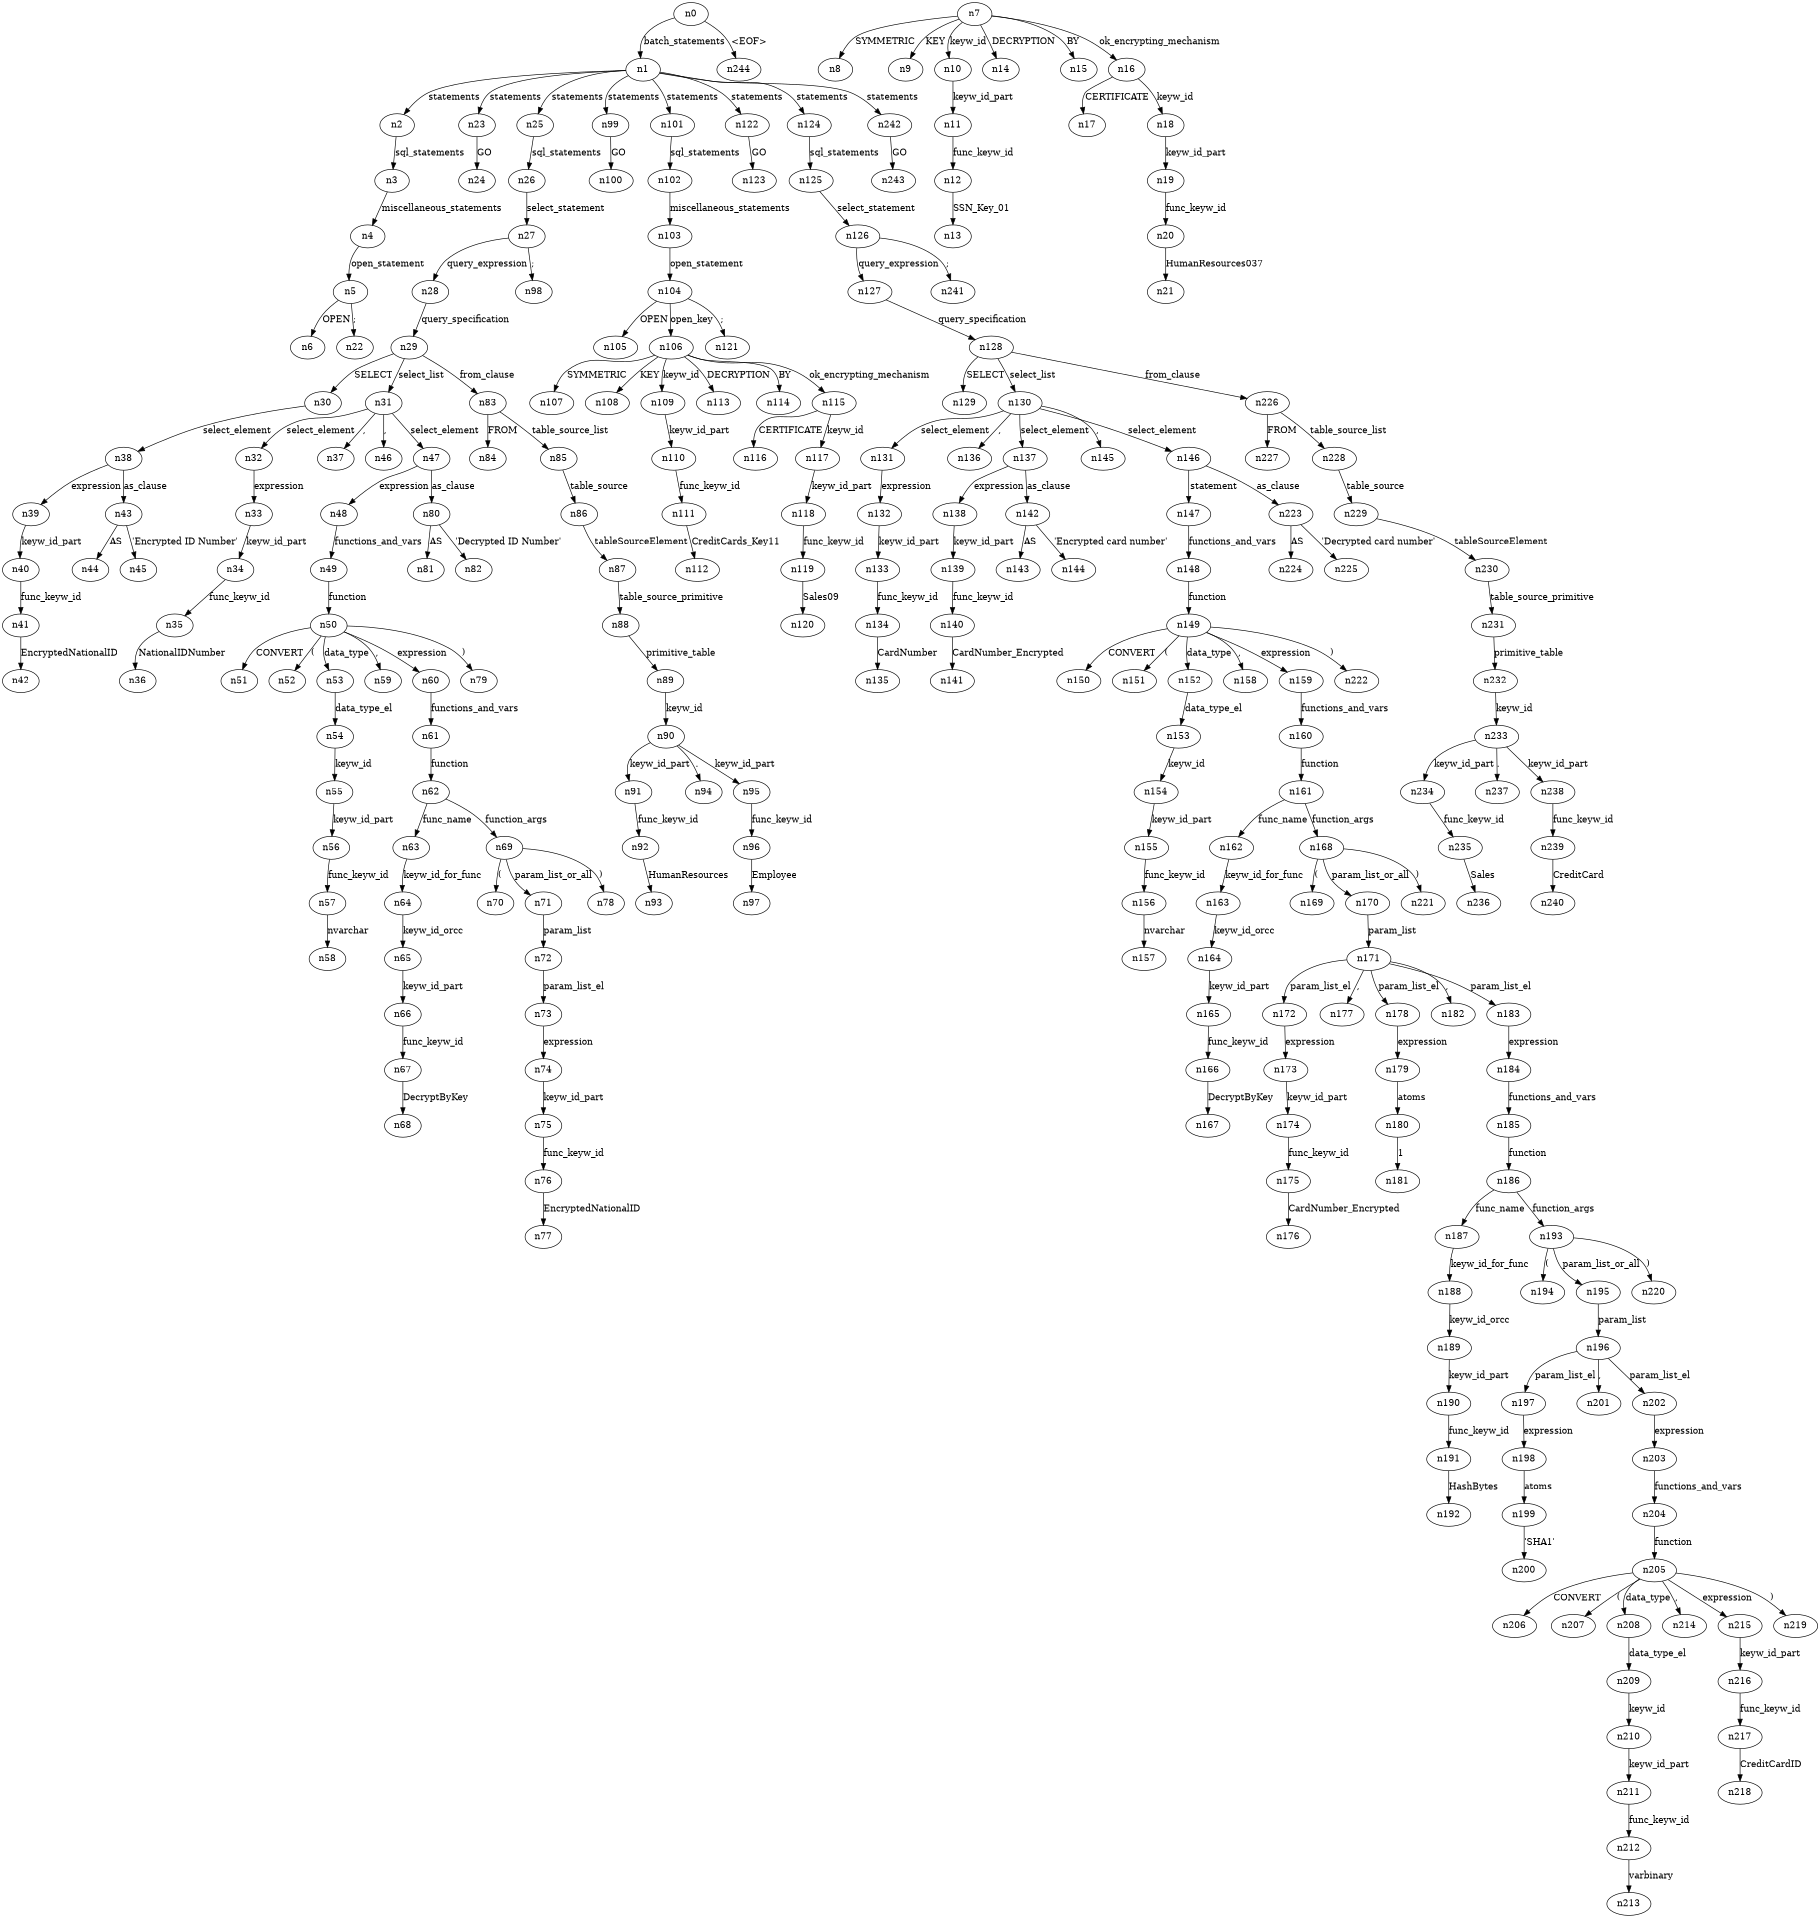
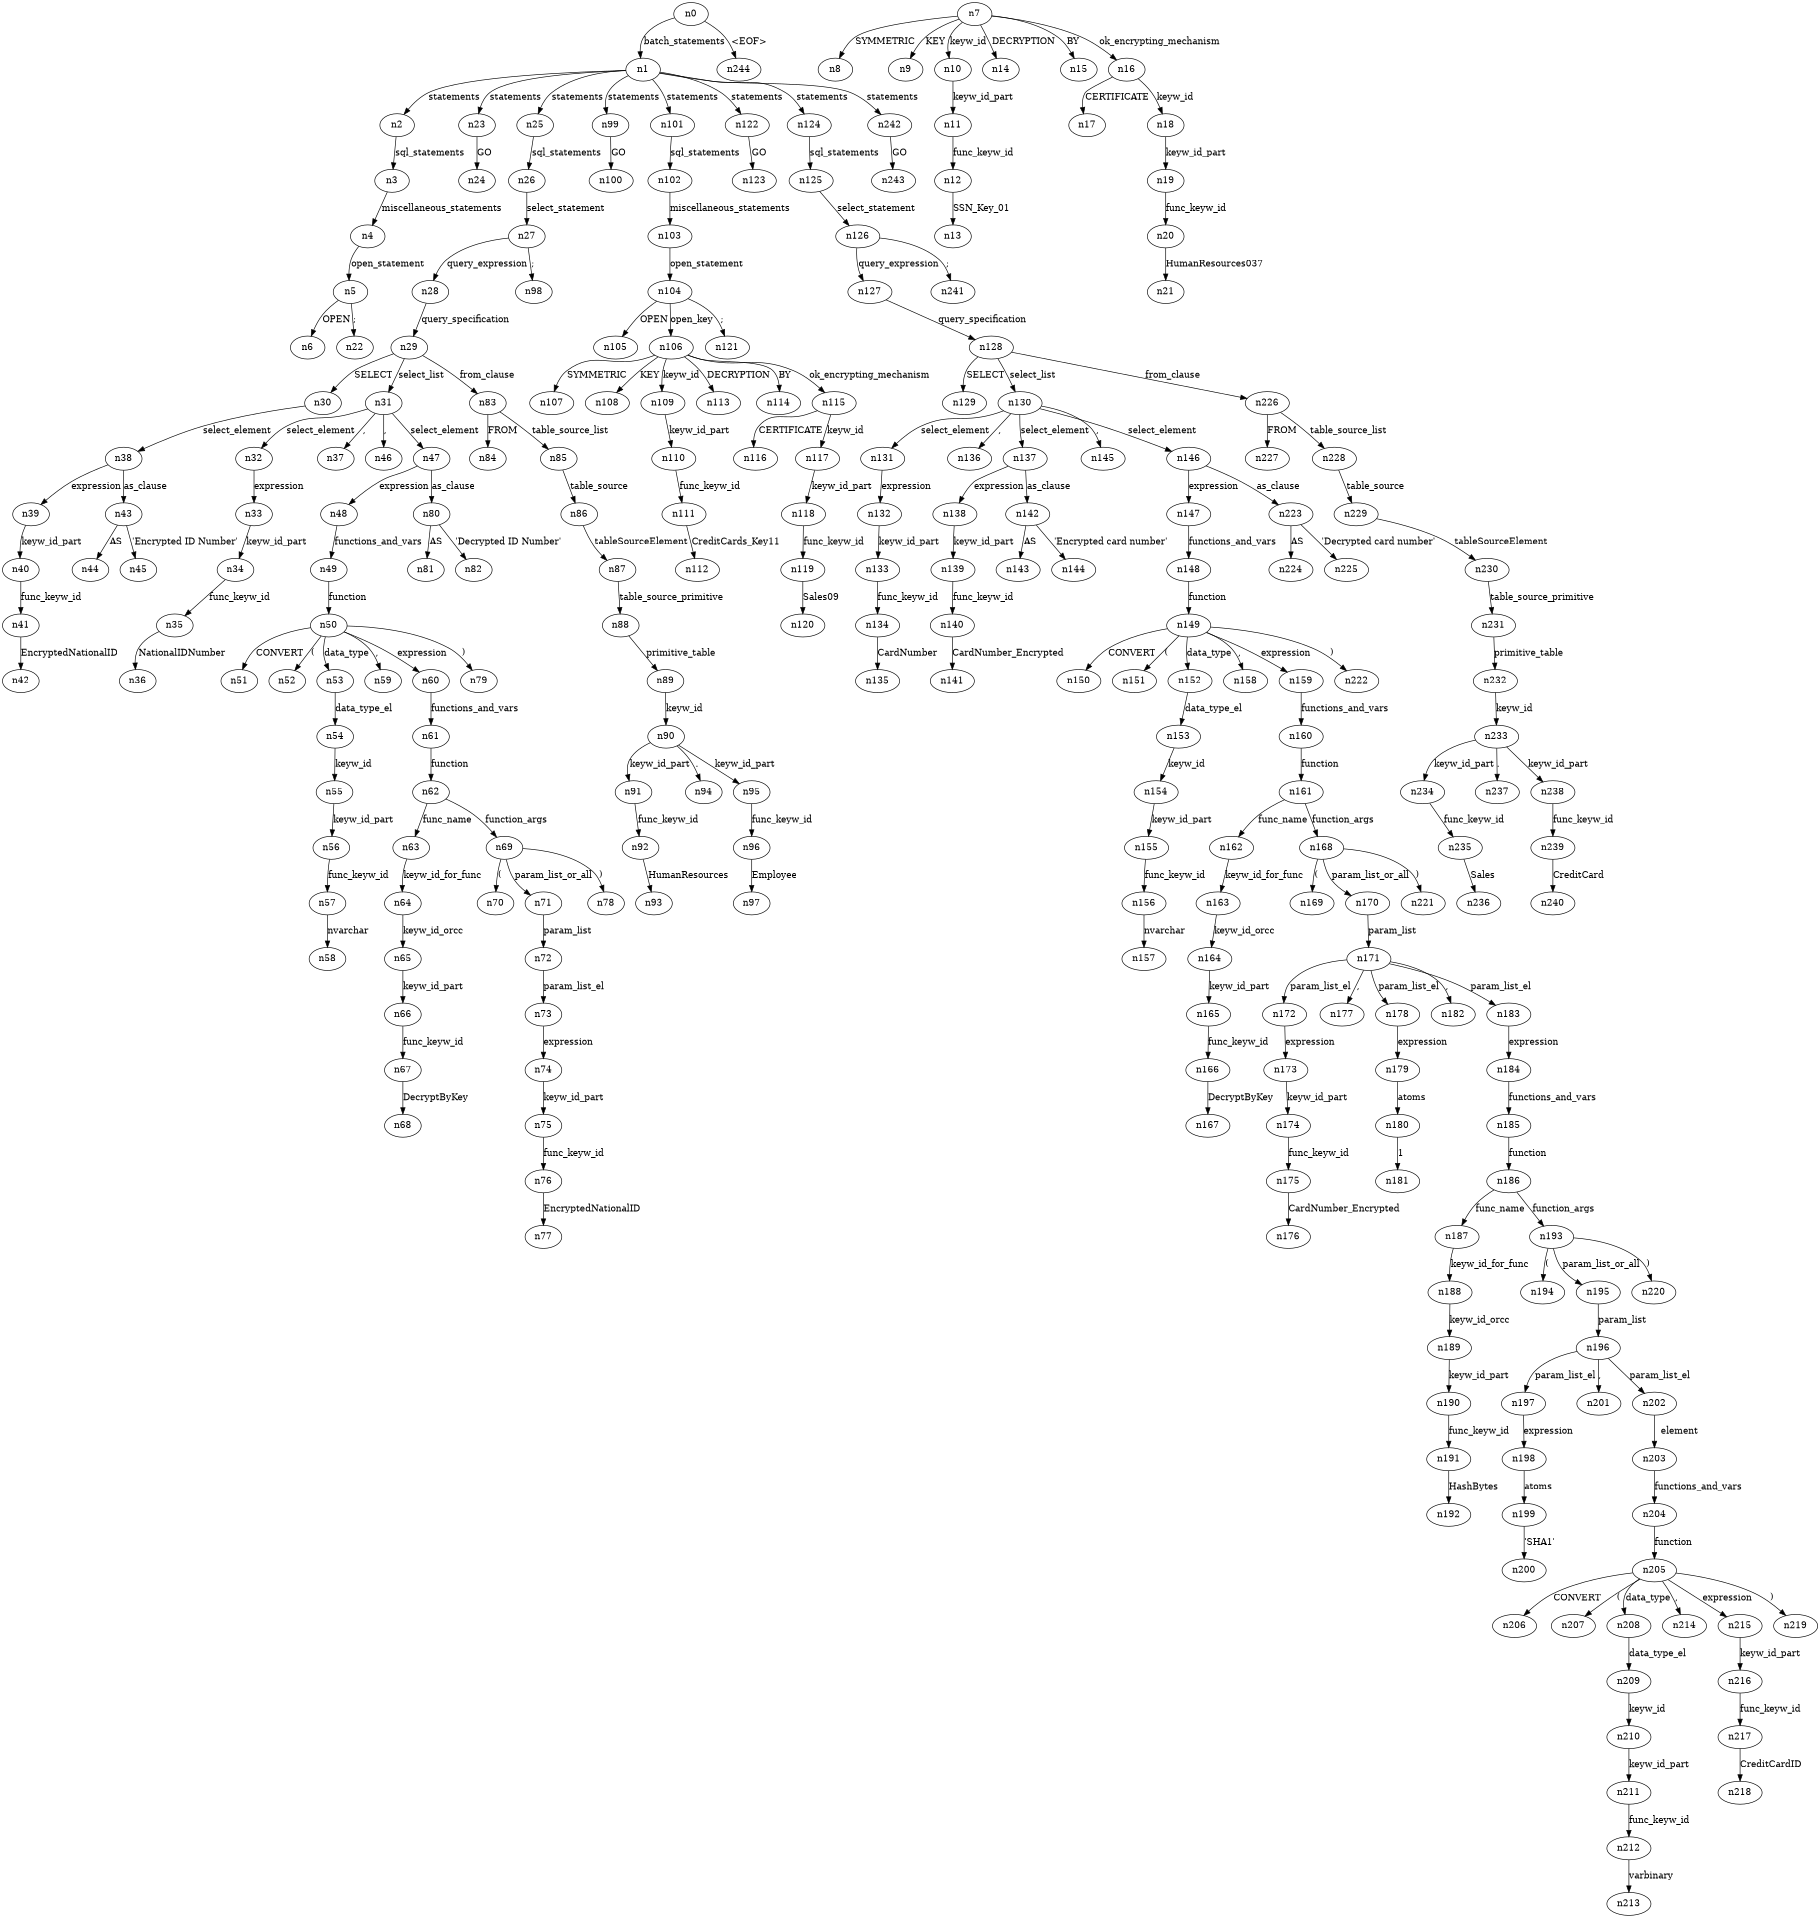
edge "n146" -> "n147": label "statement" -> "expression"
edge "n202" -> "n203": label "expression" -> "element"
